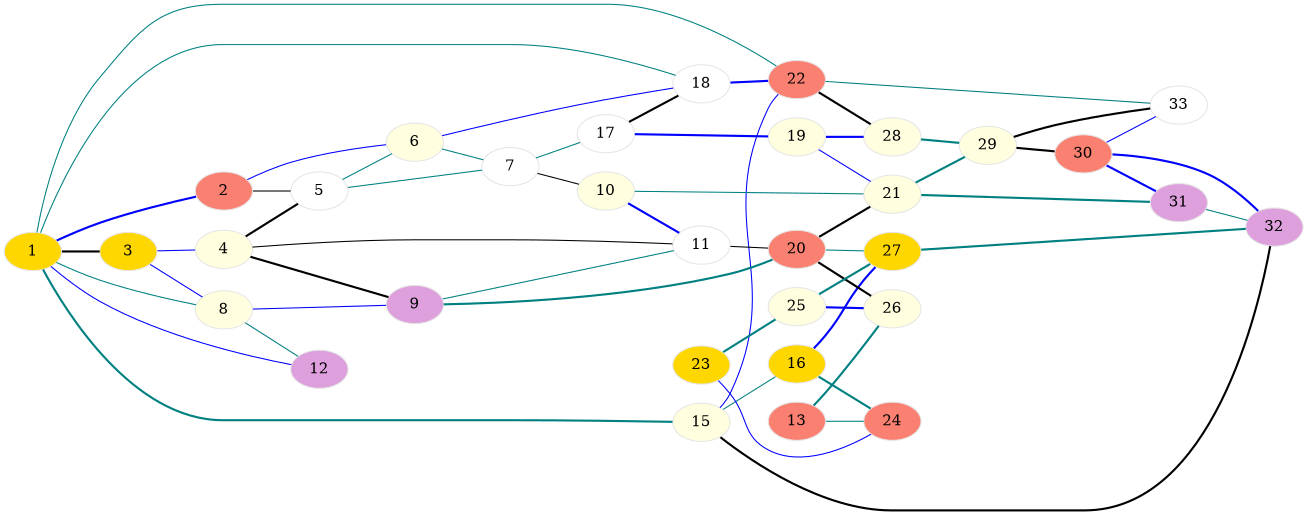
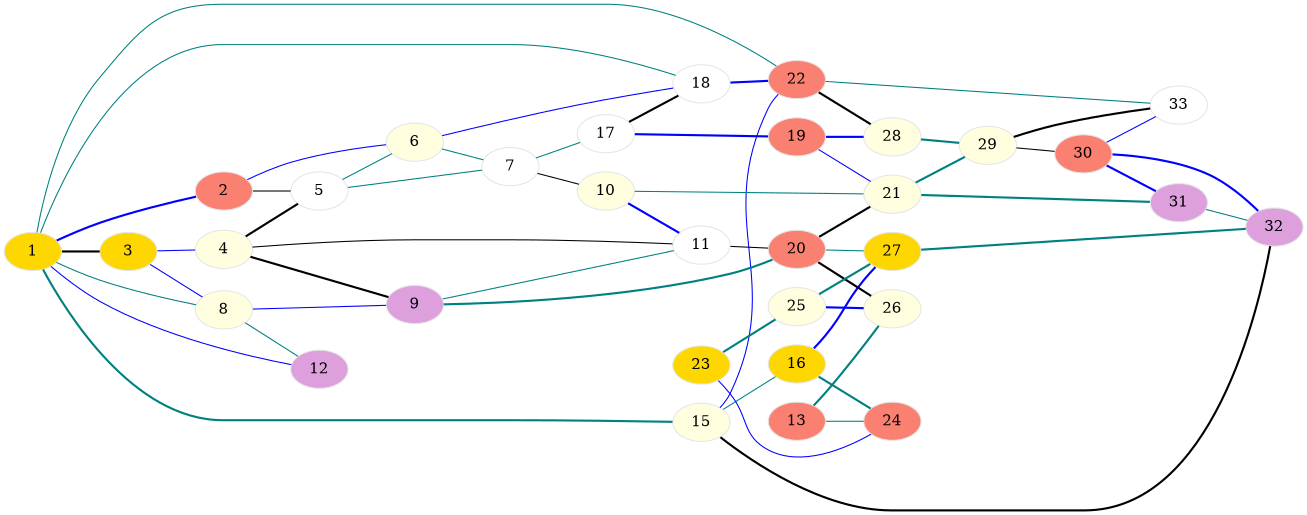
node "19": fillcolor lightyellow -> salmon
edge "29" -- "30": style bold -> solid
